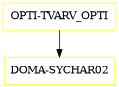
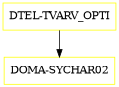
node "OPTI-TVARV_OPTI": label "OPTI-TVARV_OPTI" -> "DTEL-TVARV_OPTI"
